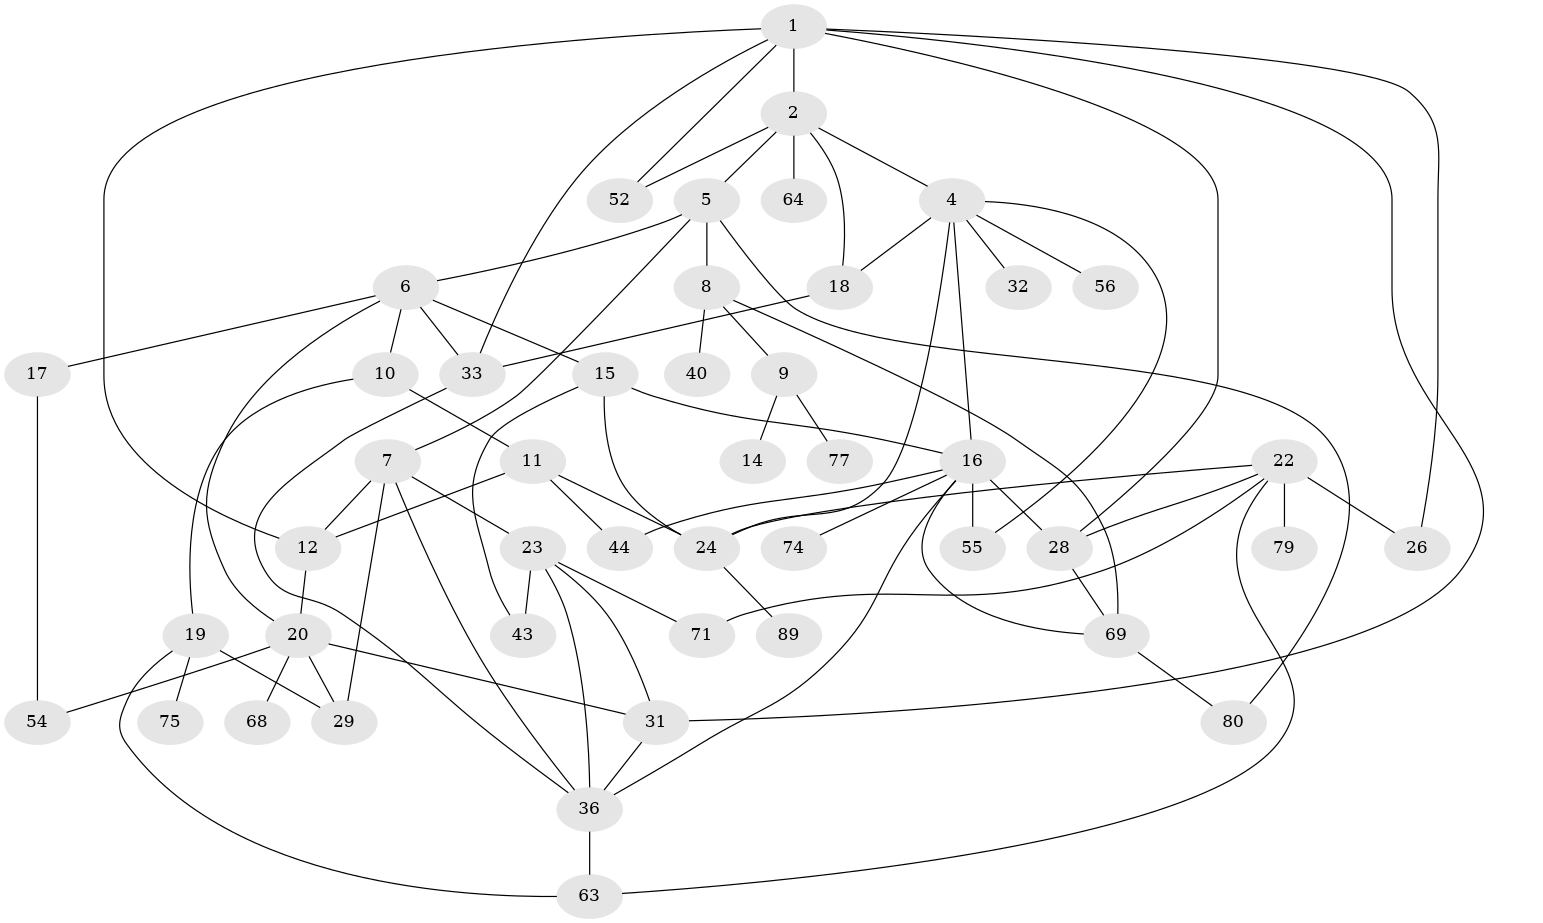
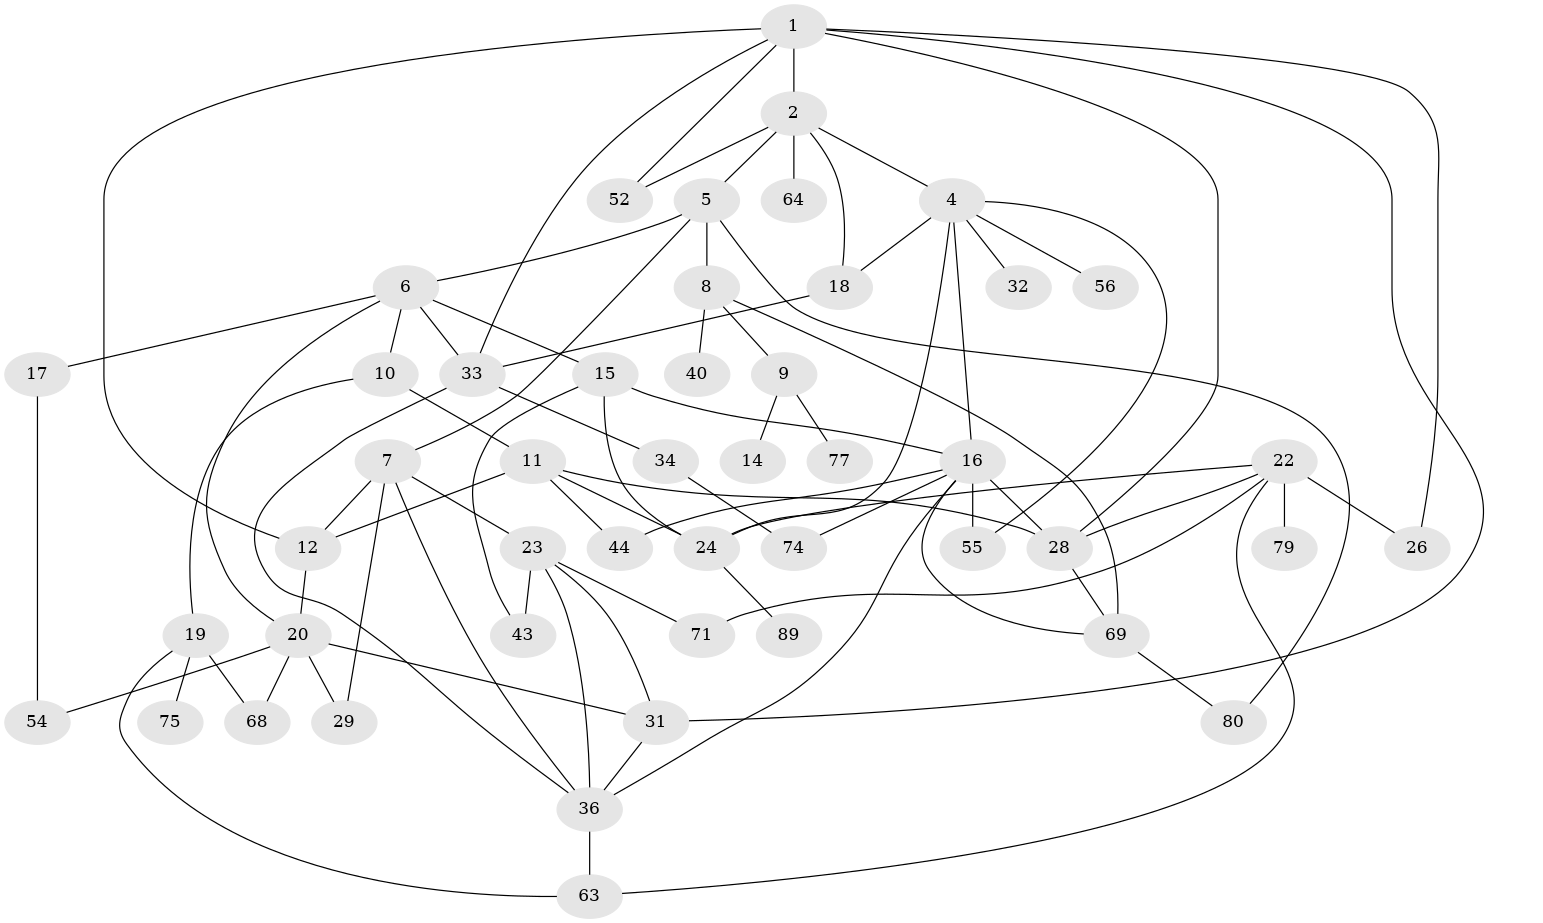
node "34": added
edge "11" -- "28": added
edge "19" -- "29": now "19" -- "68"
